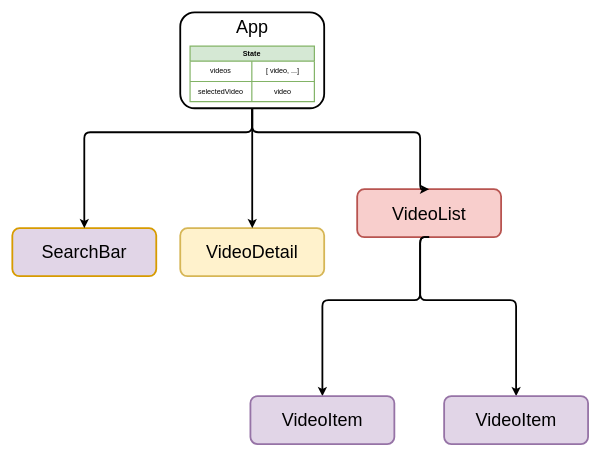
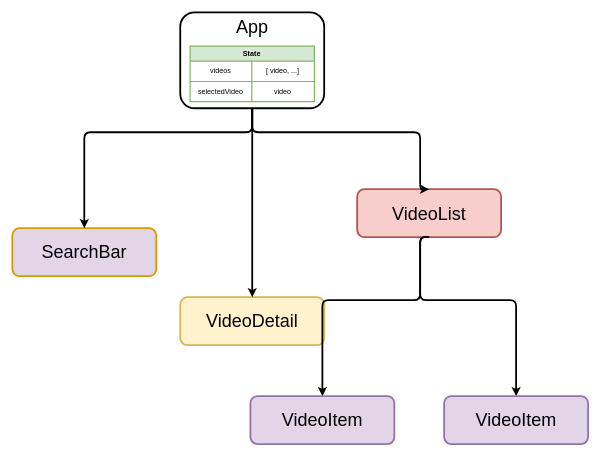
node "VideoDetail": moved (252, 252) -> (252, 321)
